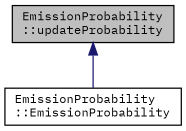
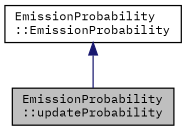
edge "EmissionProbability ::EmissionProbability" -> "EmissionProbability ::updateProbability": reversed
